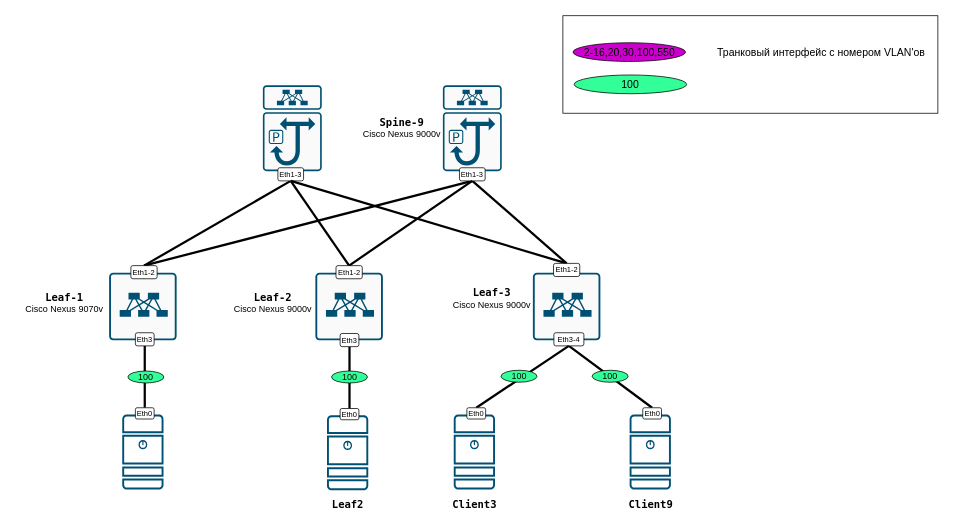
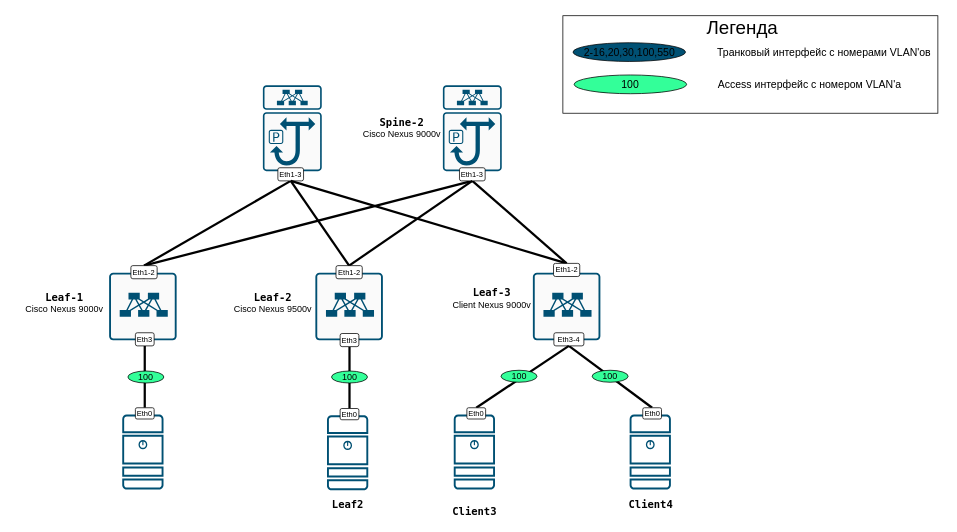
node "Легенда": added
node "2-16,20,30,100,550": fillcolor #cc00cc -> #005073
node "Транковый интерфейс с номером VLAN'ов": label "Транковый интерфейс с номером VLAN'ов" -> "Транковый интерфейс с номерами VLAN'ов"
node "Access интерфейс с номером VLAN'а": added
node "Spine-9 Cisco Nexus 9000v": label "Spine-9 Cisco Nexus 9000v" -> "Spine-2 Cisco Nexus 9000v"
node "Leaf-3 Cisco Nexus 9000v": label "Leaf-3 Cisco Nexus 9000v" -> "Leaf-3 Client Nexus 9000v"
node "Leaf-1 Cisco Nexus 9070v": label "Leaf-1 Cisco Nexus 9070v" -> "Leaf-1 Cisco Nexus 9000v"
node "Leaf-2 Cisco Nexus 9000v": label "Leaf-2 Cisco Nexus 9000v" -> "Leaf-2 Cisco Nexus 9500v"
node "Client3": moved (474, 504) -> (474, 512)
node "Client9": label "Client9" -> "Client4"
